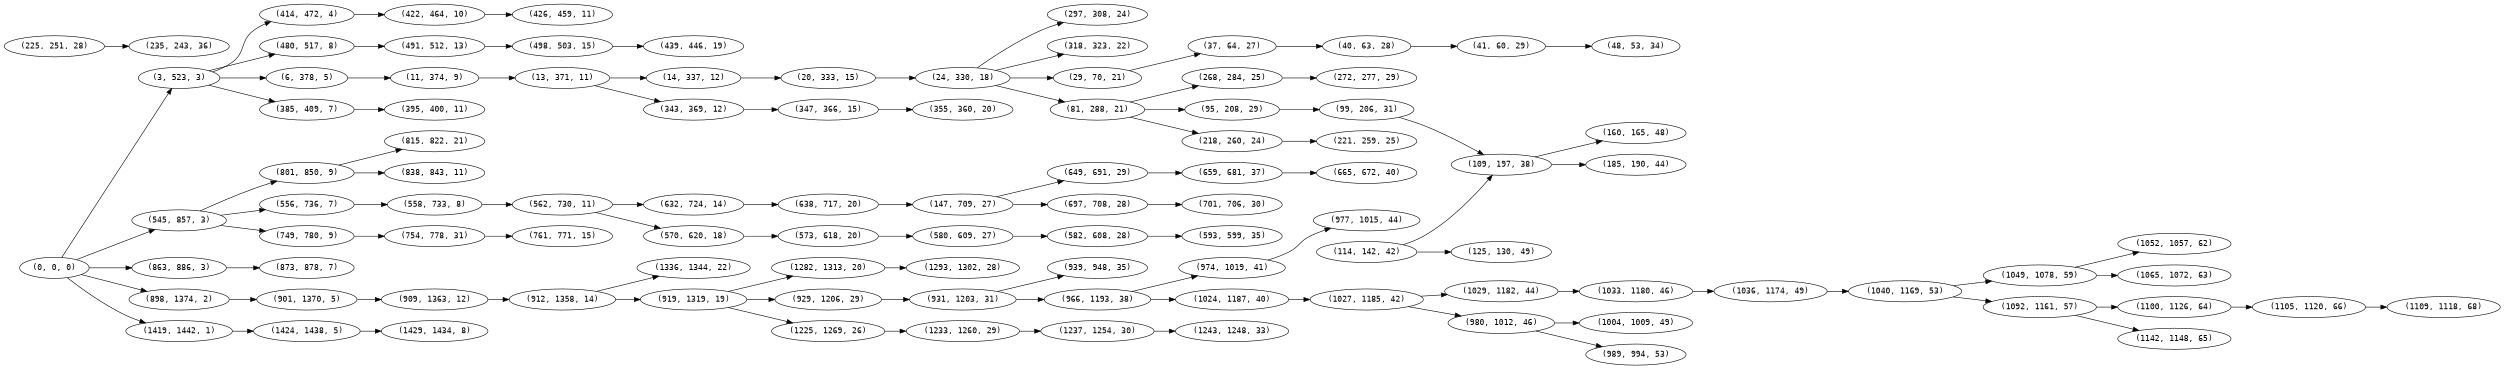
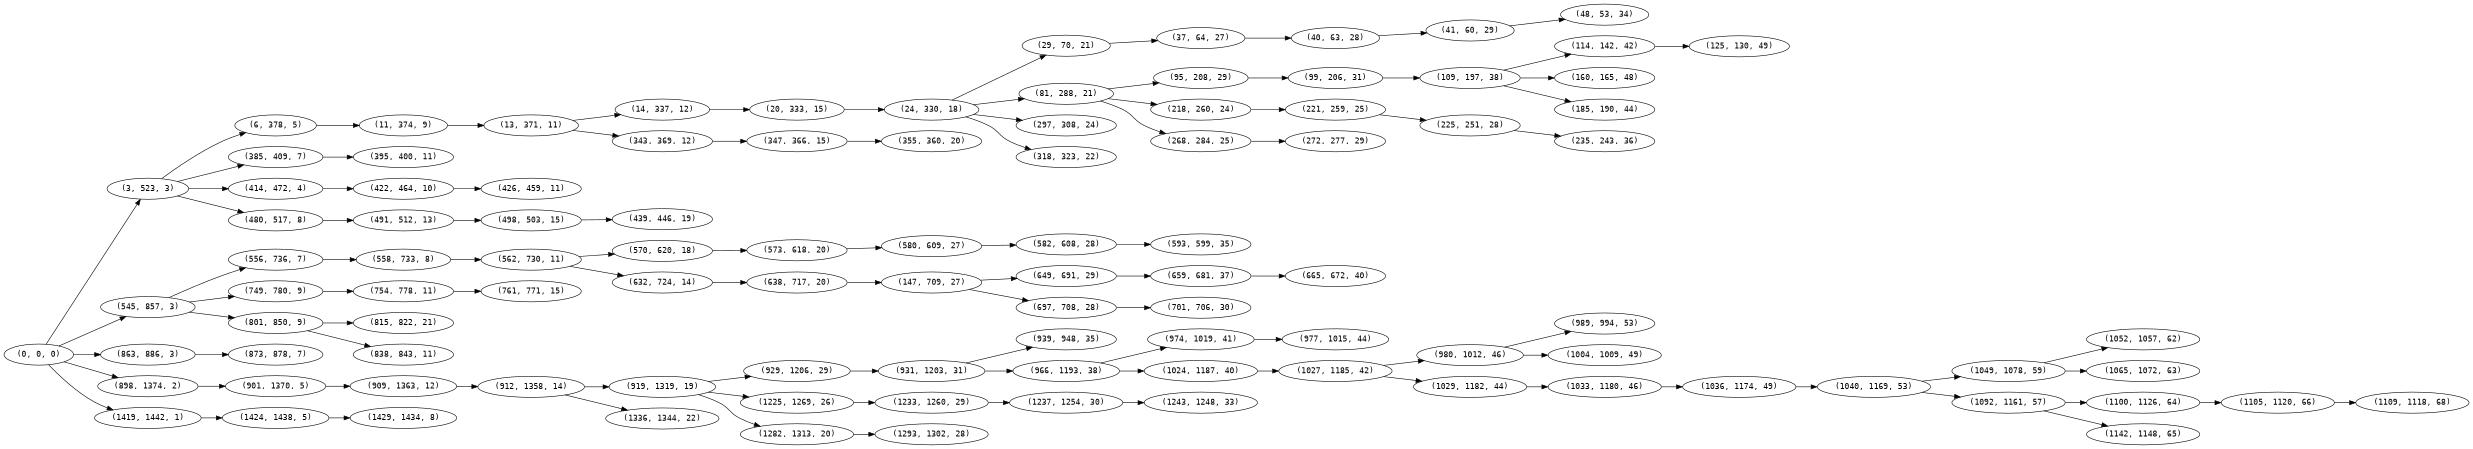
edge "(221, 259, 25)" -> "(225, 251, 28)": added
edge "(114, 142, 42)" -> "(109, 197, 38)": reversed
node "(754, 778, 31)": label "(754, 778, 31)" -> "(754, 778, 11)"
